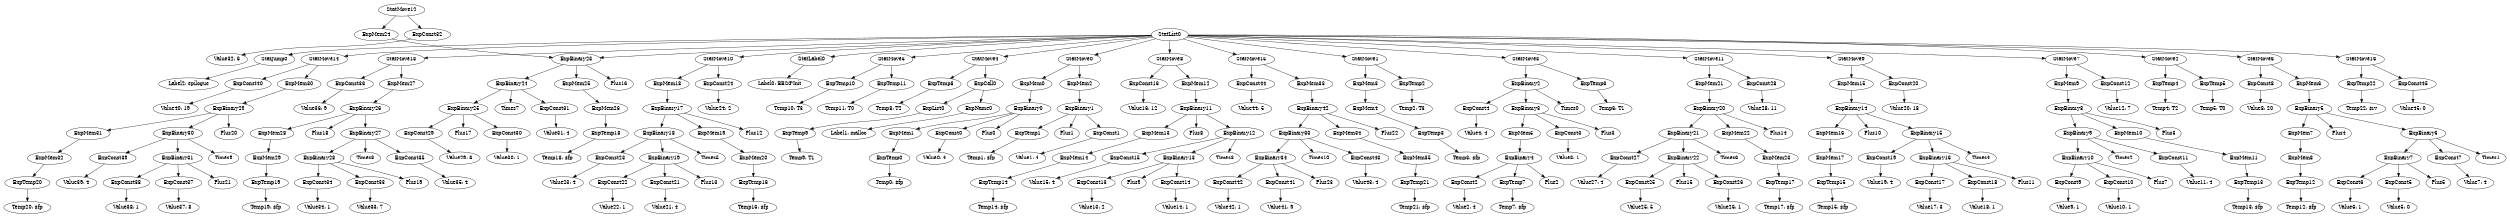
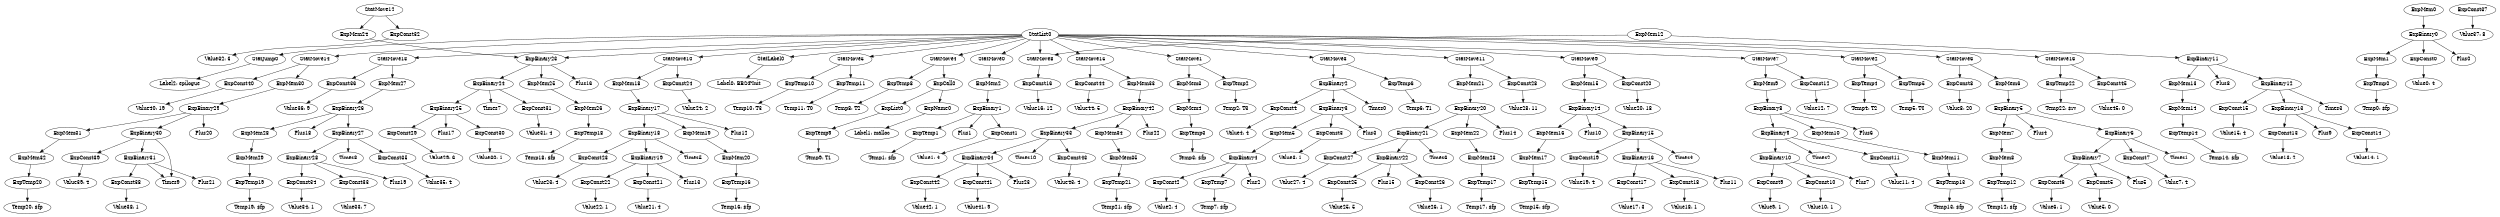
edge "StatMove0" -> "ExpMem0": removed
edge "StatMove8" -> "ExpMem12": reversed
edge "ExpBinary31" -> "ExpConst37": now "ExpBinary31" -> "Times9"
